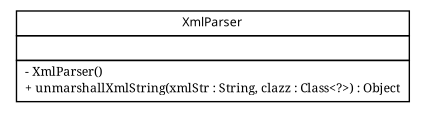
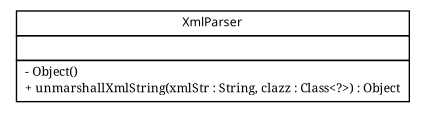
node "XmlParser": text "- XmlParser()" -> "- Object()"
